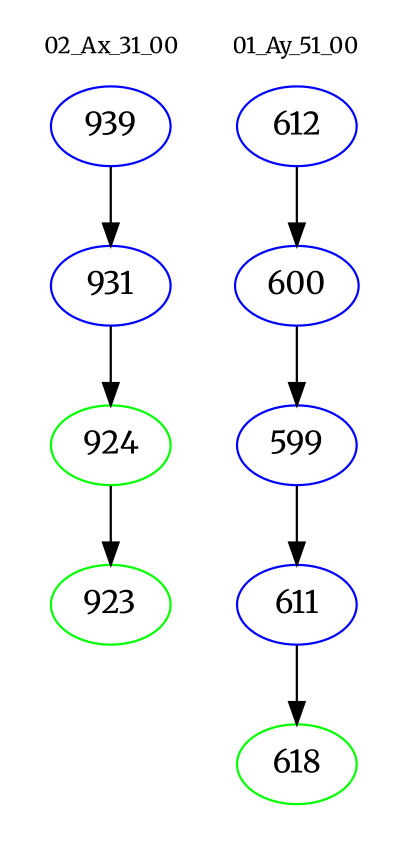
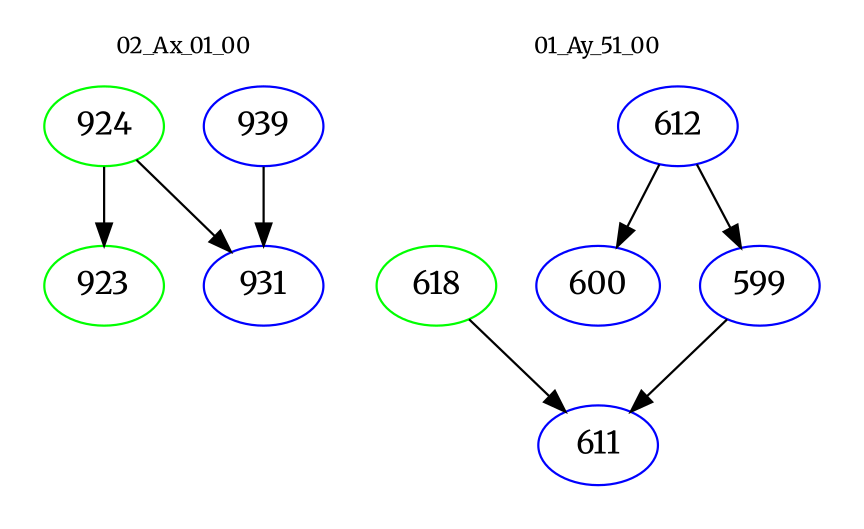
cluster "02_Ax_31_00": label "02_Ax_31_00" -> "02_Ax_01_00"
edge "931" -> "924": reversed
edge "600" -> "599": now "612" -> "599"
edge "611" -> "618": reversed
